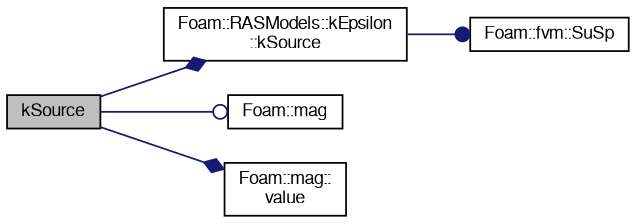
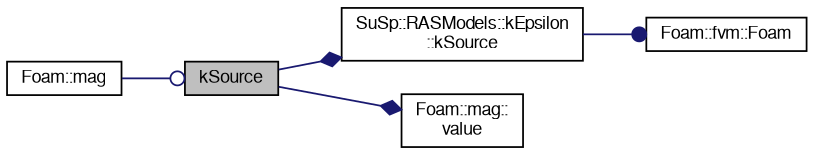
node "Foam::RASModels::kEpsilon ::kSource": label "Foam::RASModels::kEpsilon ::kSource" -> "SuSp::RASModels::kEpsilon ::kSource"
node "Foam::fvm::SuSp": label "Foam::fvm::SuSp" -> "Foam::fvm::Foam"
edge "kSource" -> "Foam::mag": reversed
